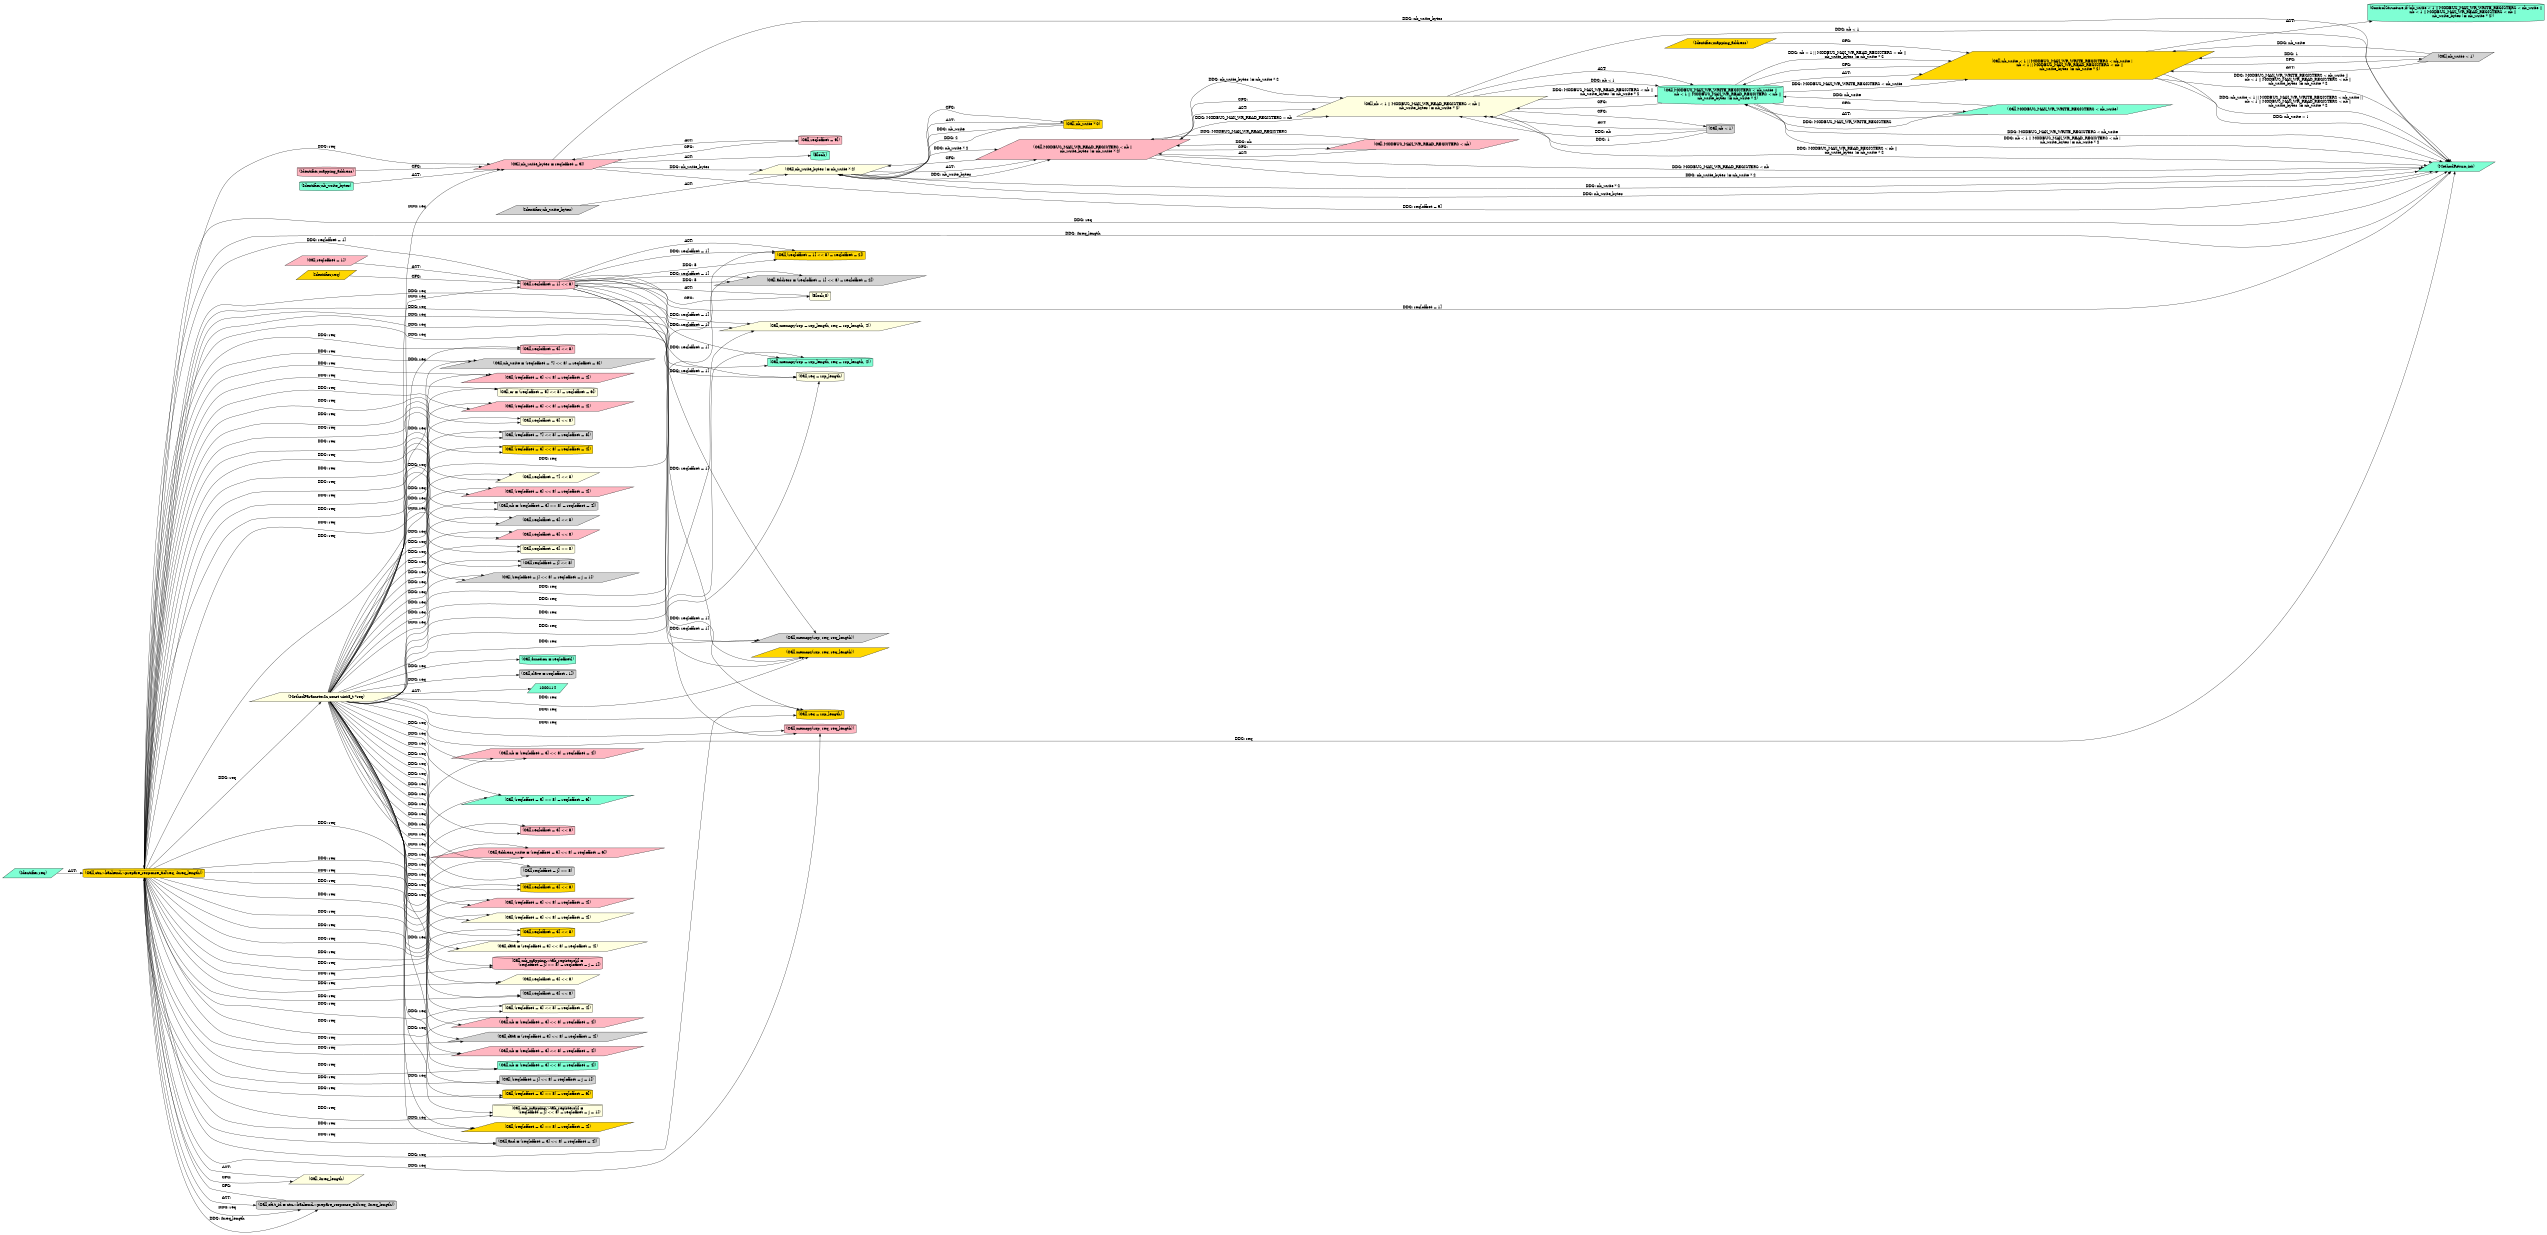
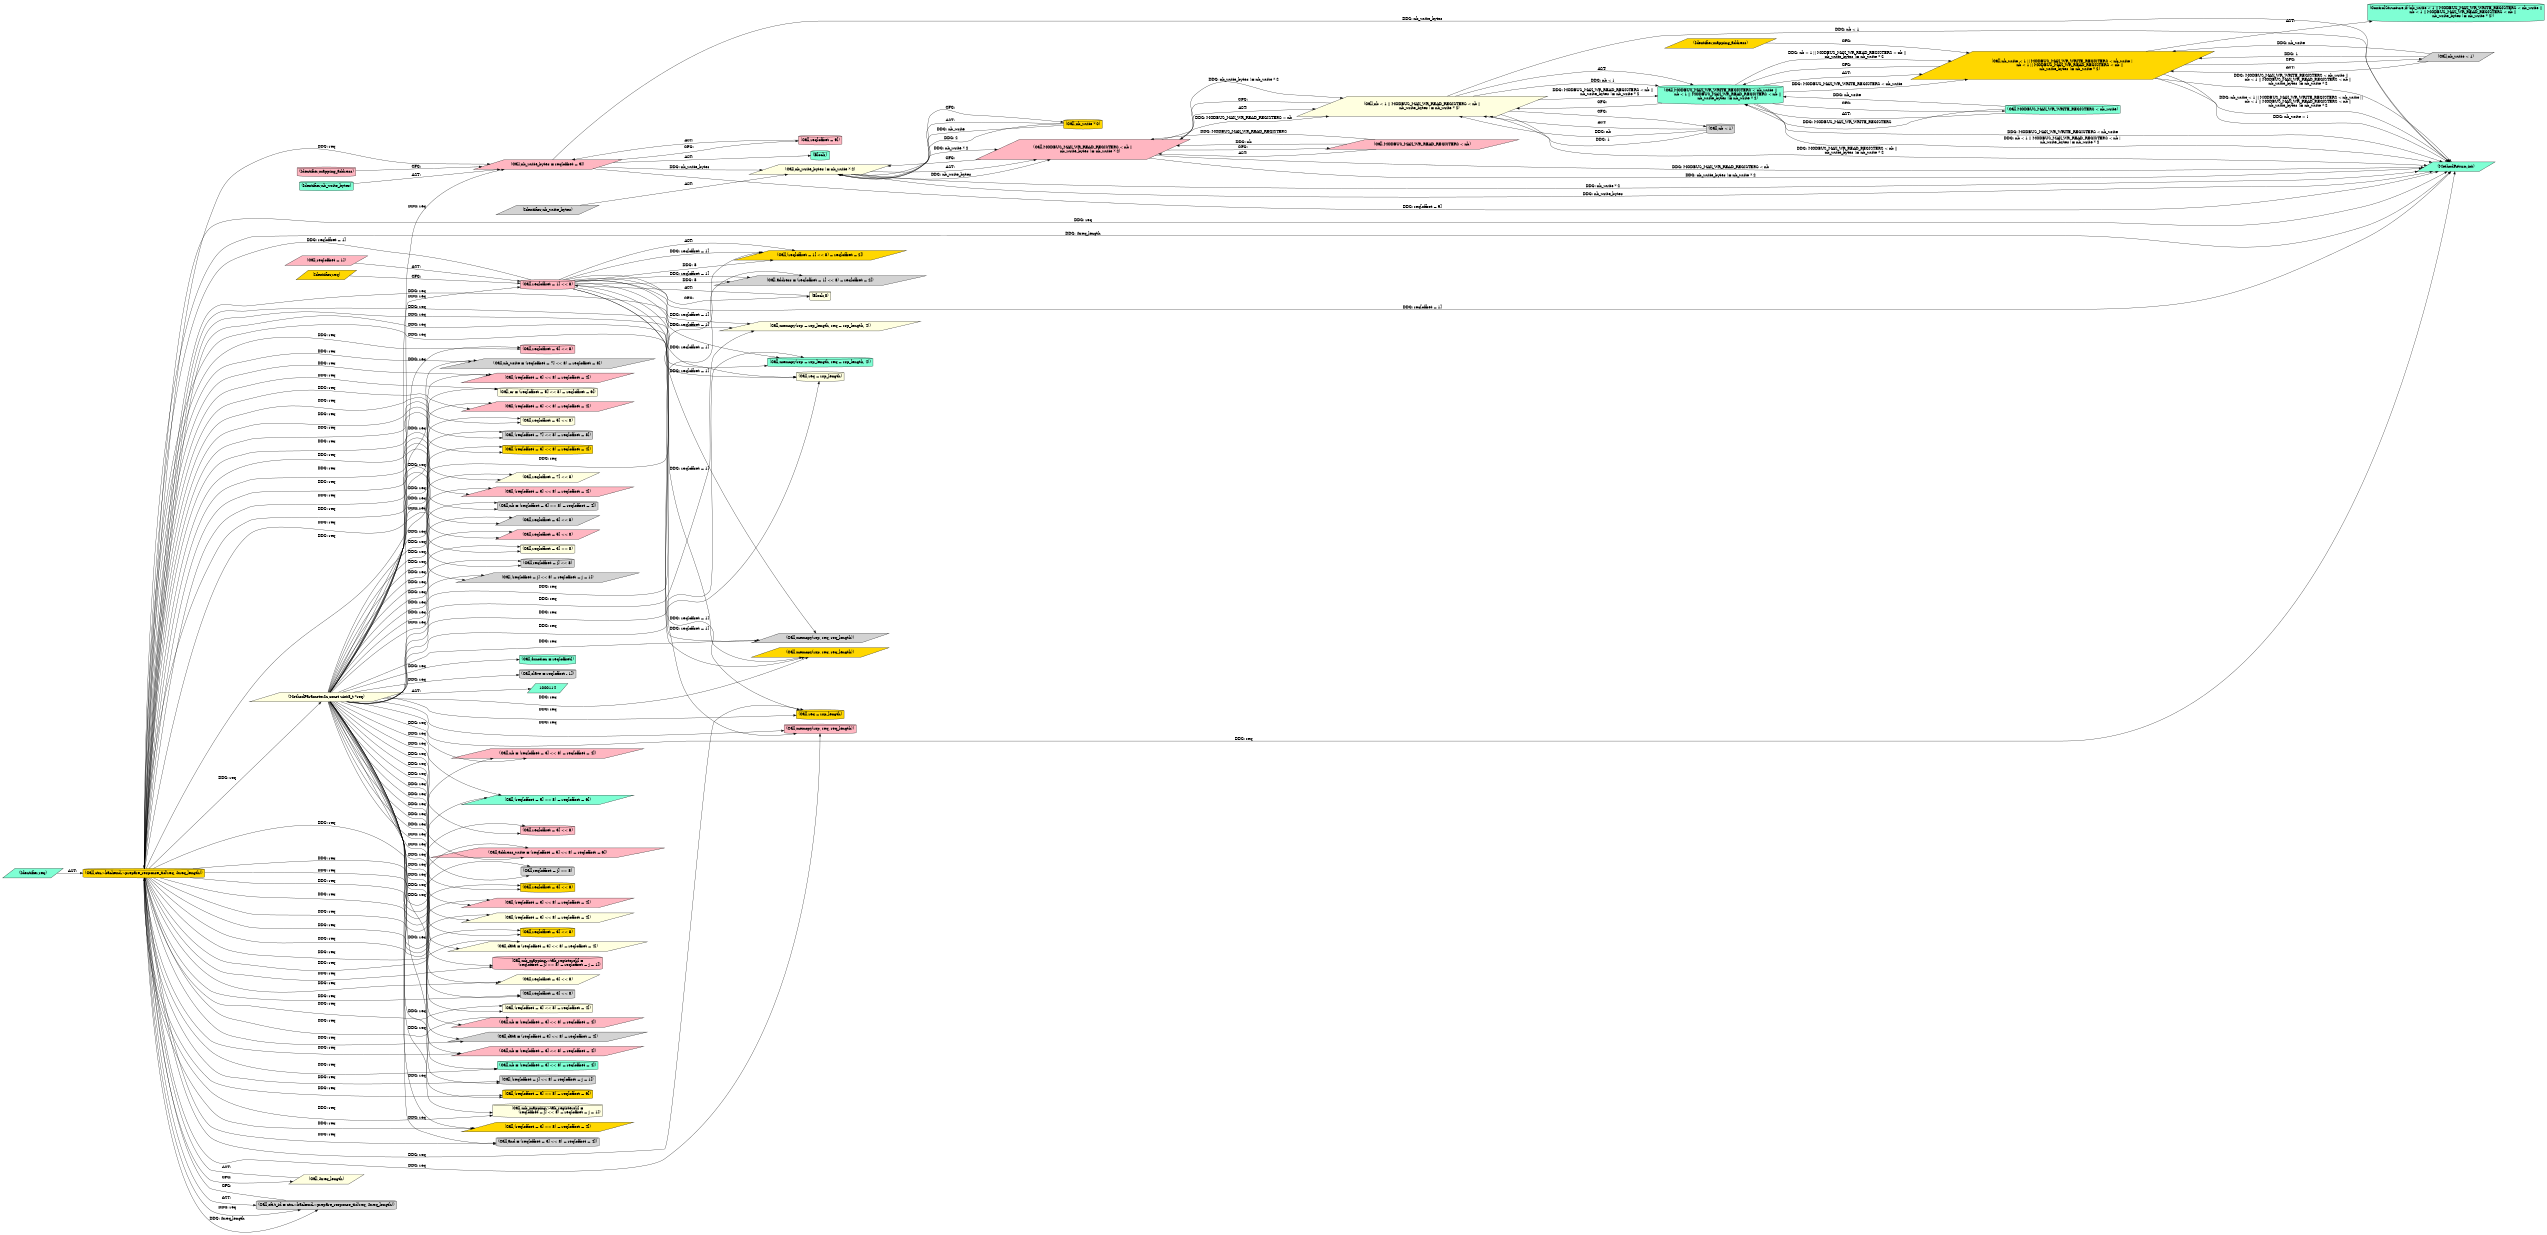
node "(Call,MODBUS_MAX_WR_WRITE_REGISTERS < nb_write)": shape parallelogram -> cylinder
node "(Call,(req[offset + 1] << 8) + req[offset + 2])": shape cylinder -> parallelogram
